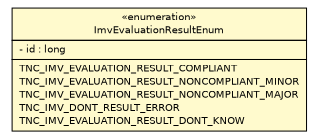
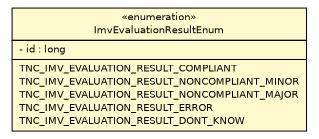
node "ImvEvaluationResultEnum": text "TNC_IMV_DONT_RESULT_ERROR" -> "TNC_IMV_EVALUATION_RESULT_ERROR"
